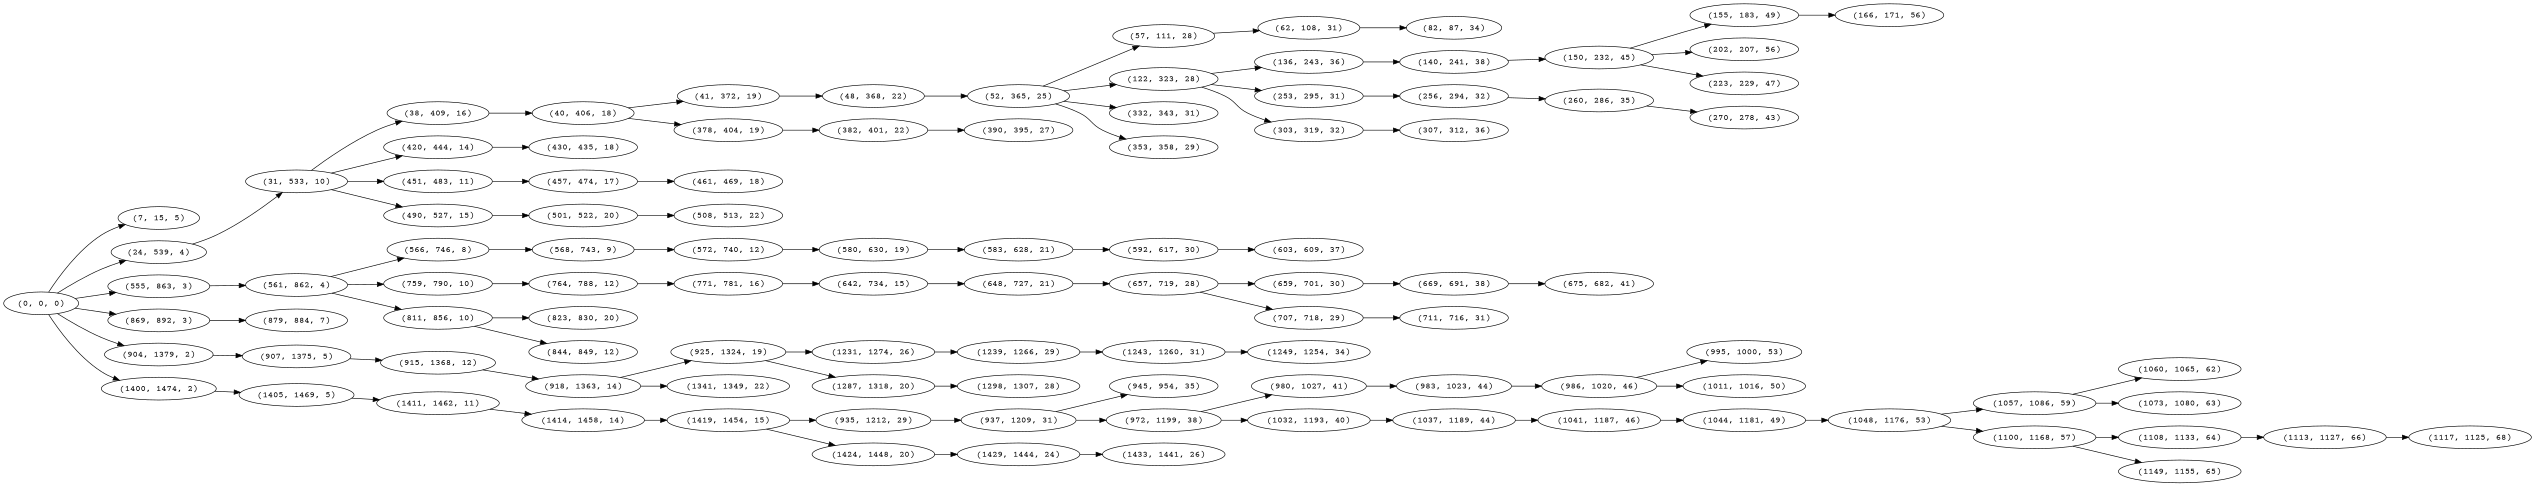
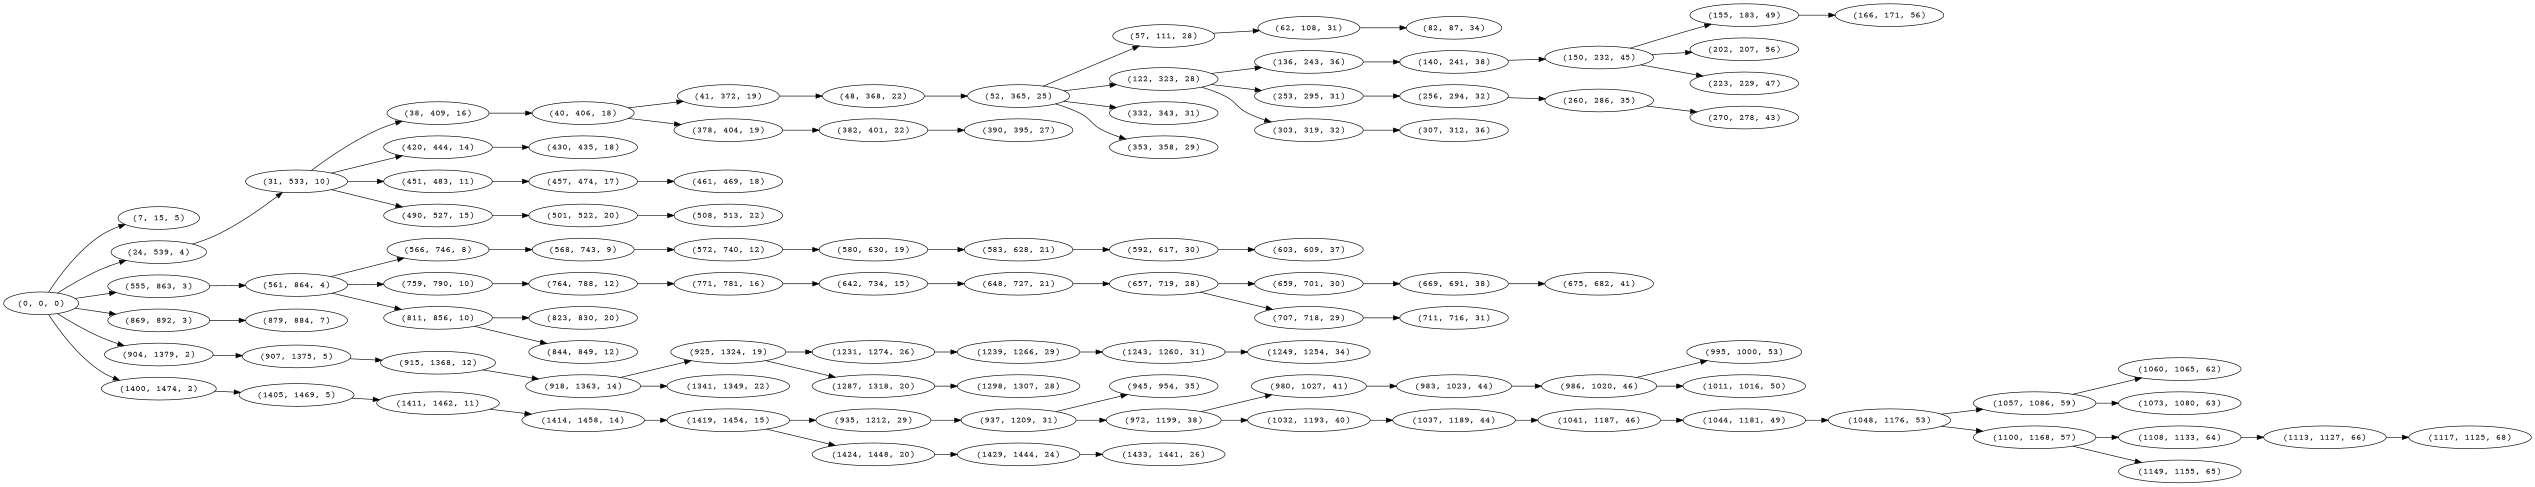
node "(561, 862, 4)": label "(561, 862, 4)" -> "(561, 864, 4)"
